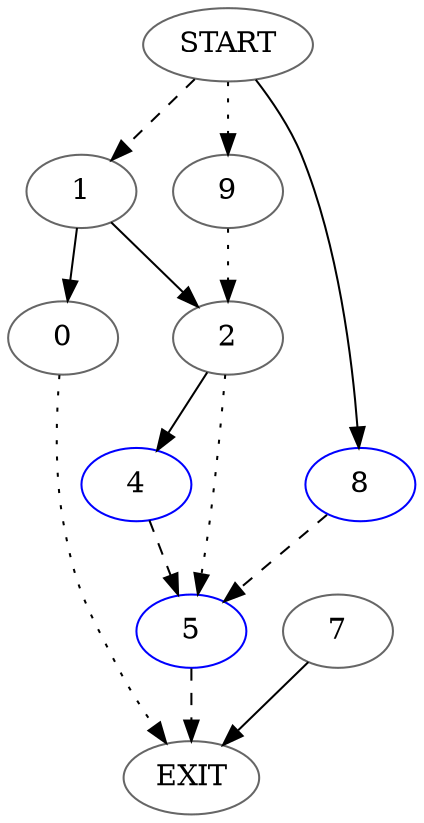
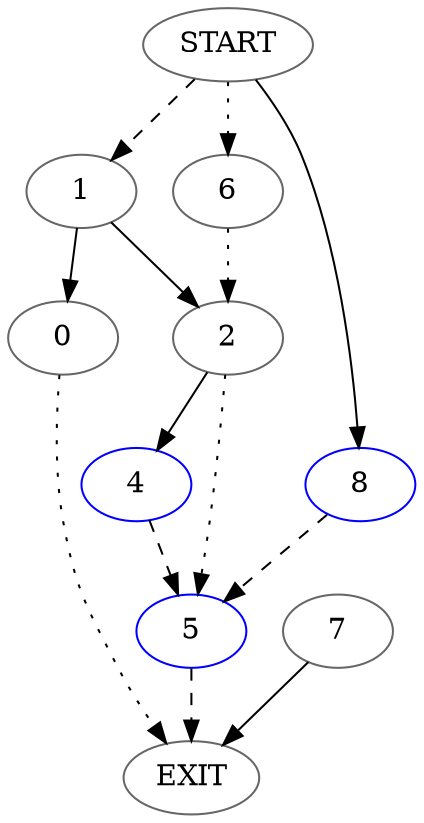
node "9": label "9" -> "6"
